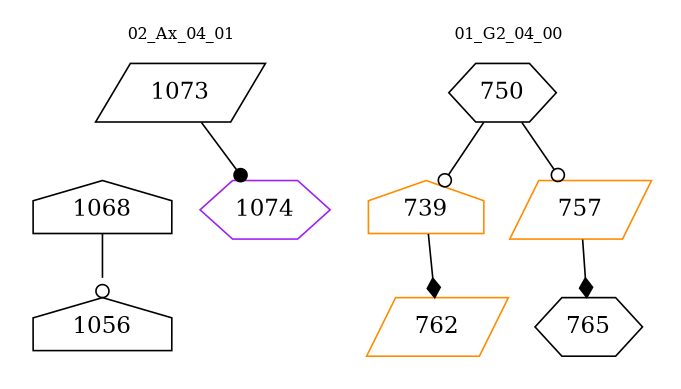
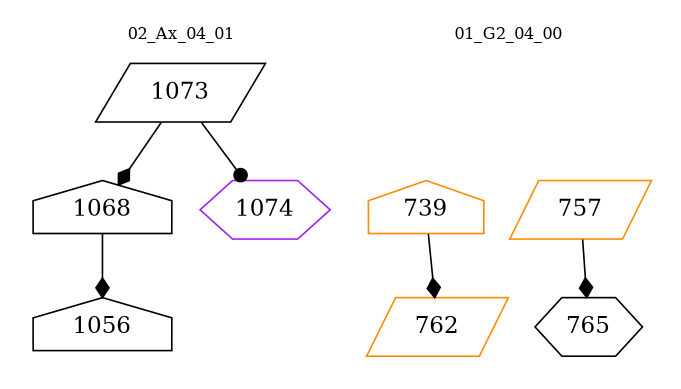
node "750": removed
edge "1073" -> "1068": added
edge "1068" -> "1056": arrowhead odot -> diamond
